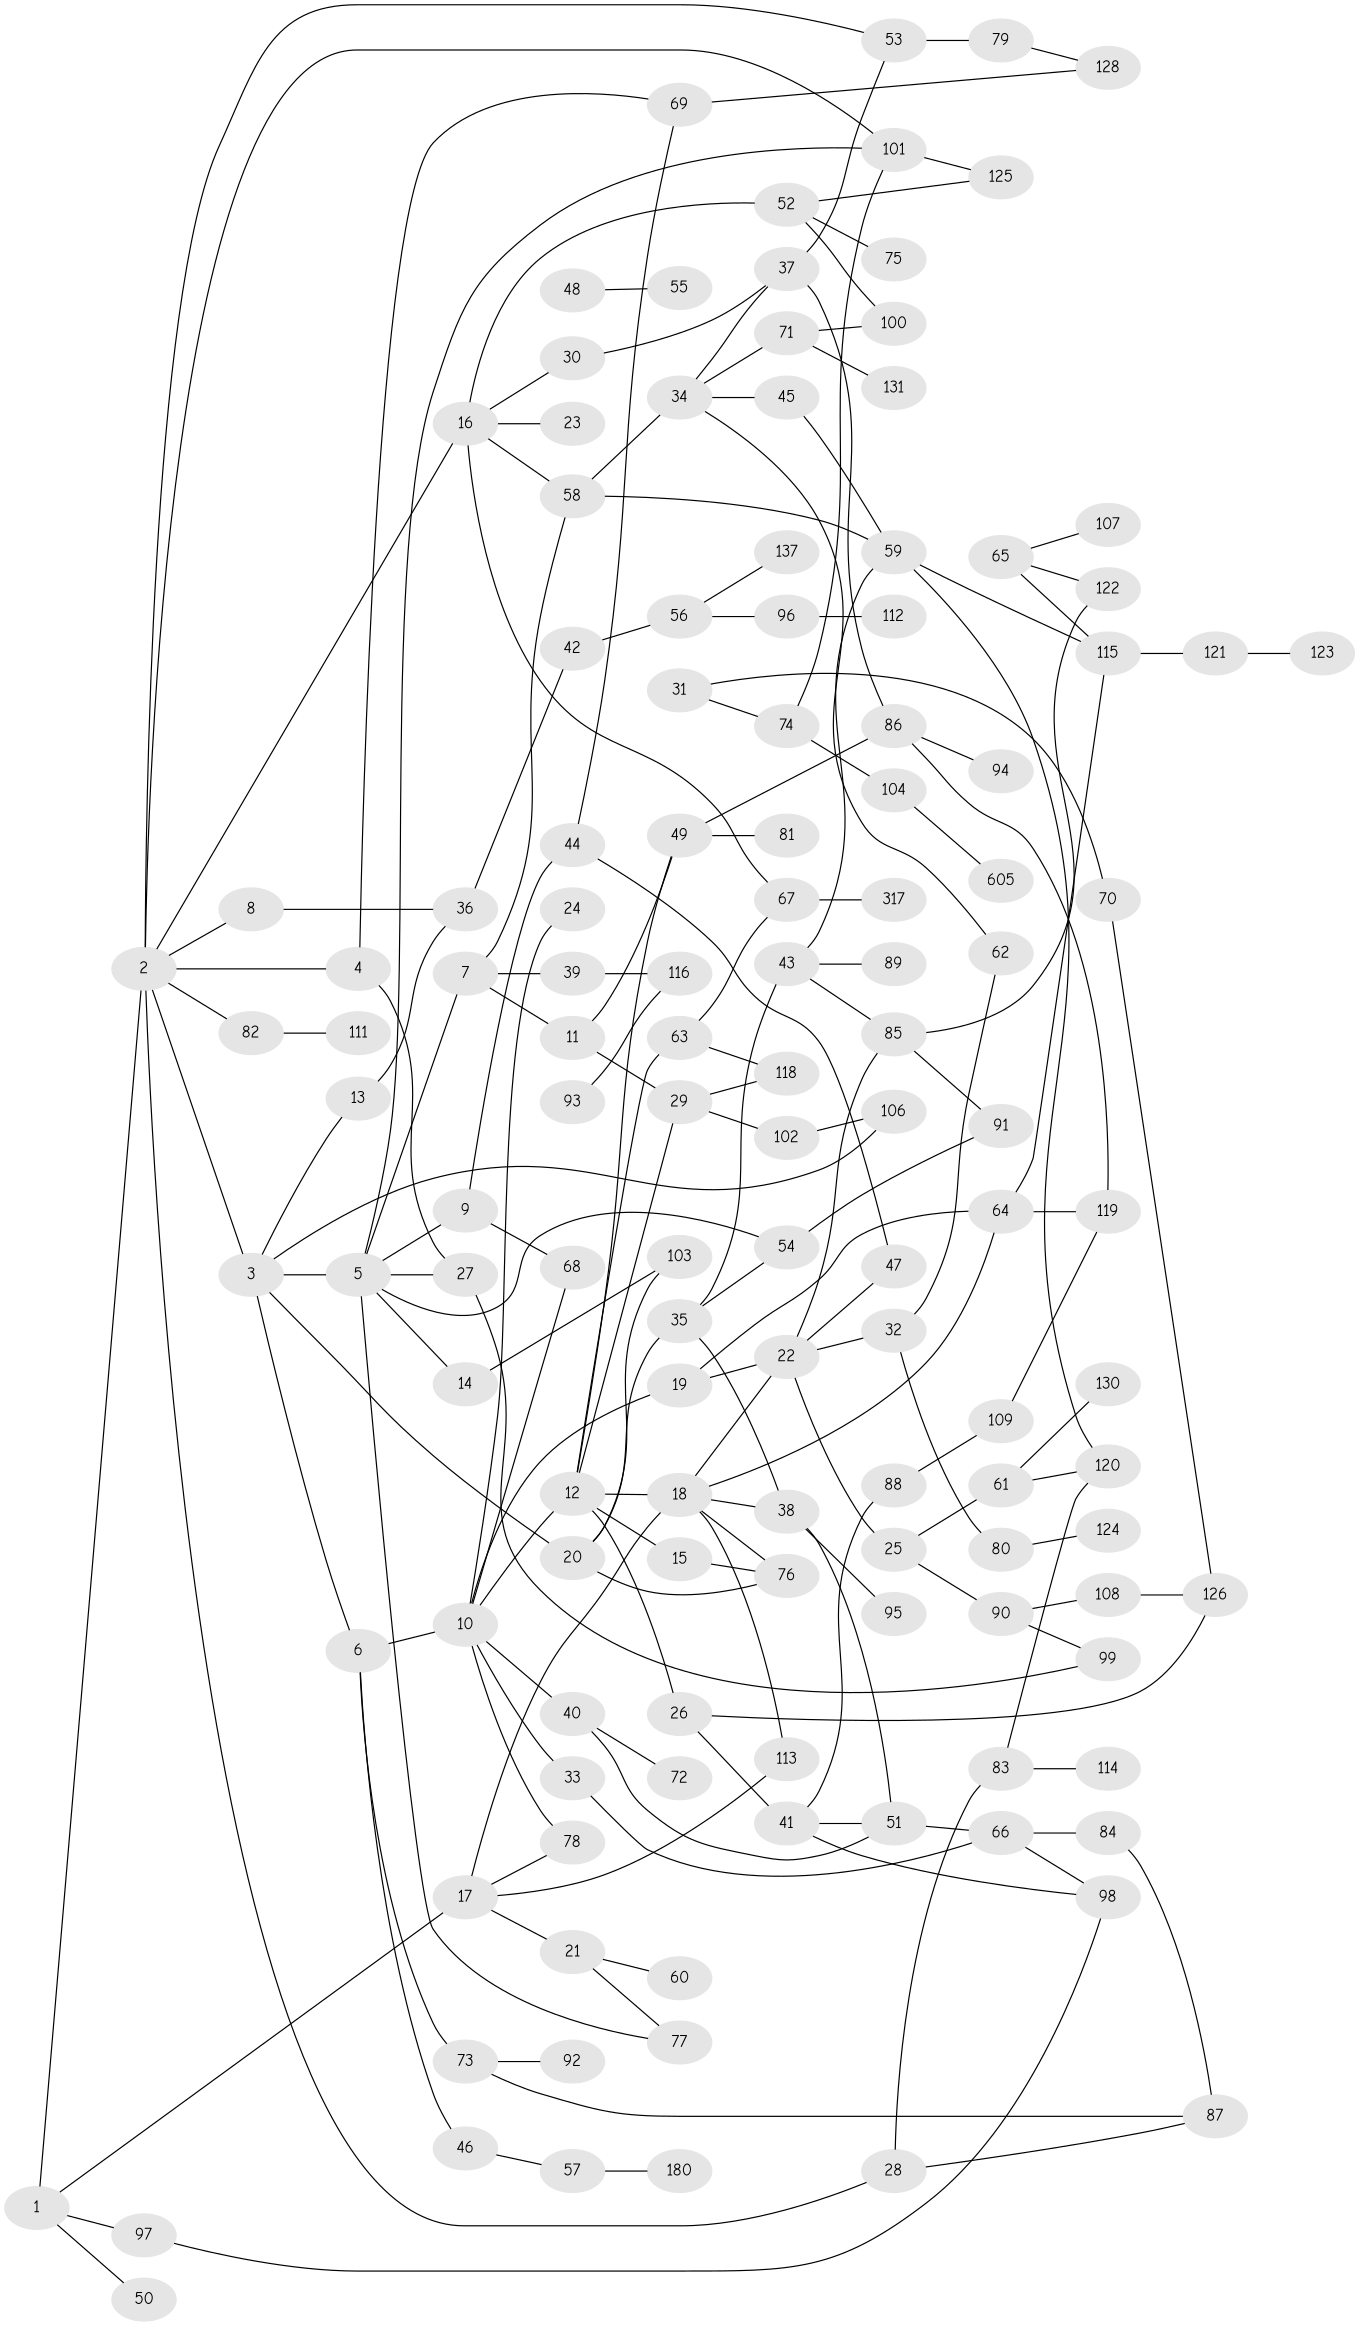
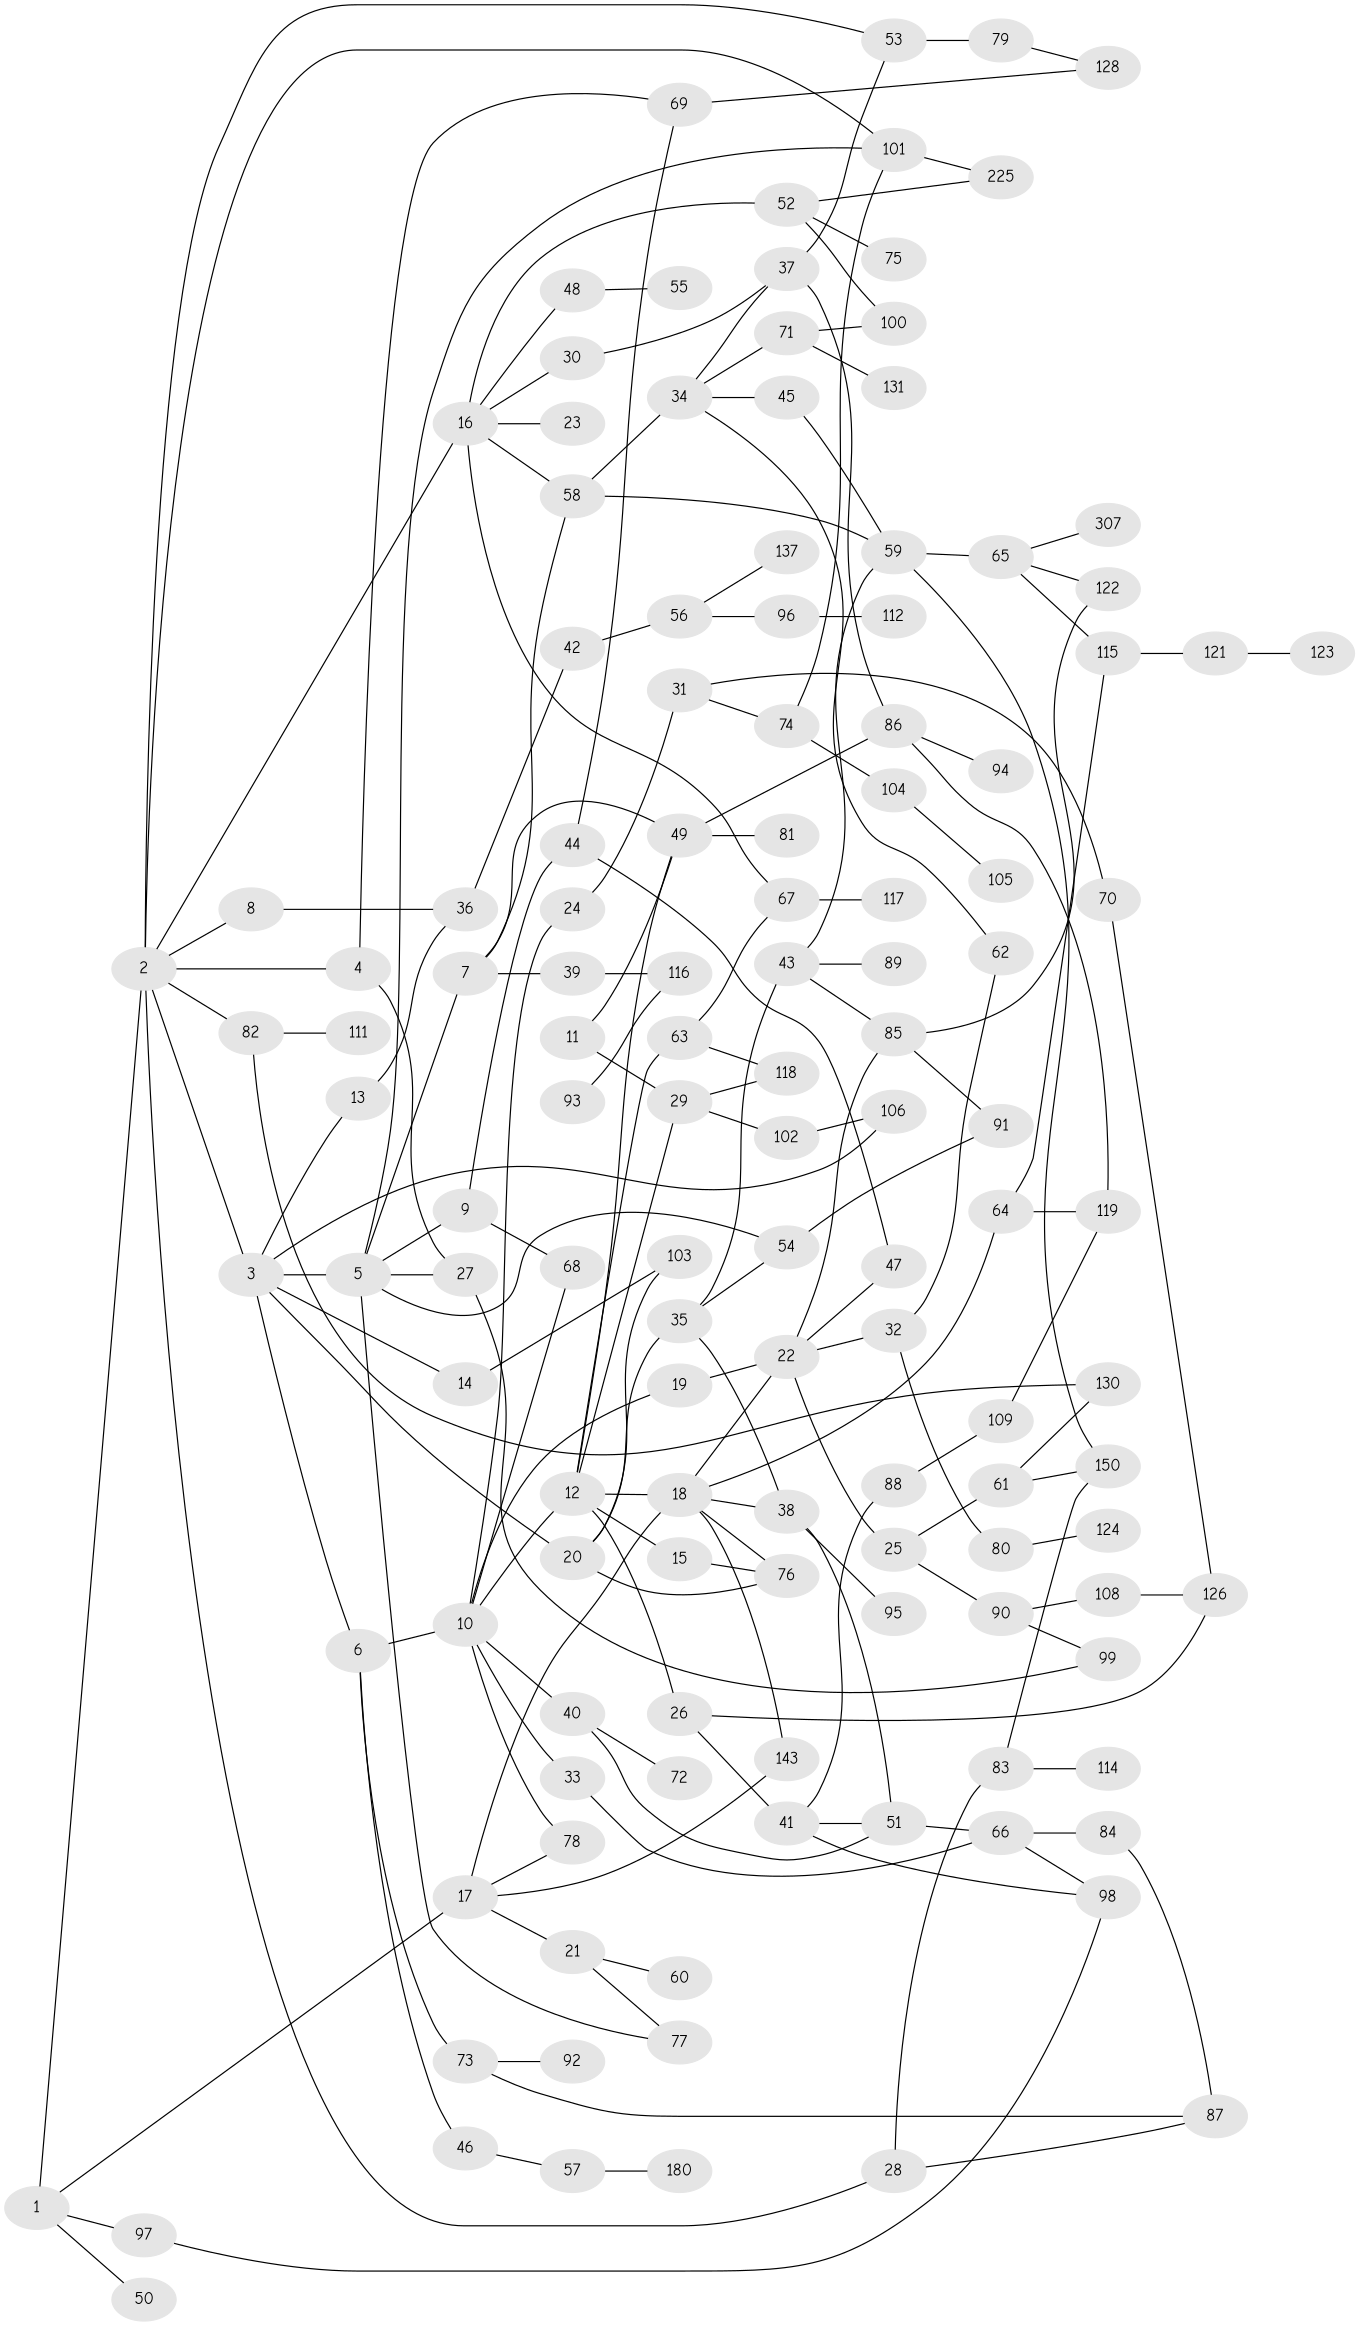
node "125": label "125" -> "225"
edge "48" -- "16": added
node "107": label "107" -> "307"
edge "59" -- "115": now "59" -- "65"
edge "31" -- "24": added
node "605": label "605" -> "105"
node "317": label "317" -> "117"
edge "7" -- "11": now "7" -- "49"
edge "64" -- "19": removed
edge "5" -- "14": now "3" -- "14"
edge "82" -- "130": added
node "120": label "120" -> "150"
node "113": label "113" -> "143"
